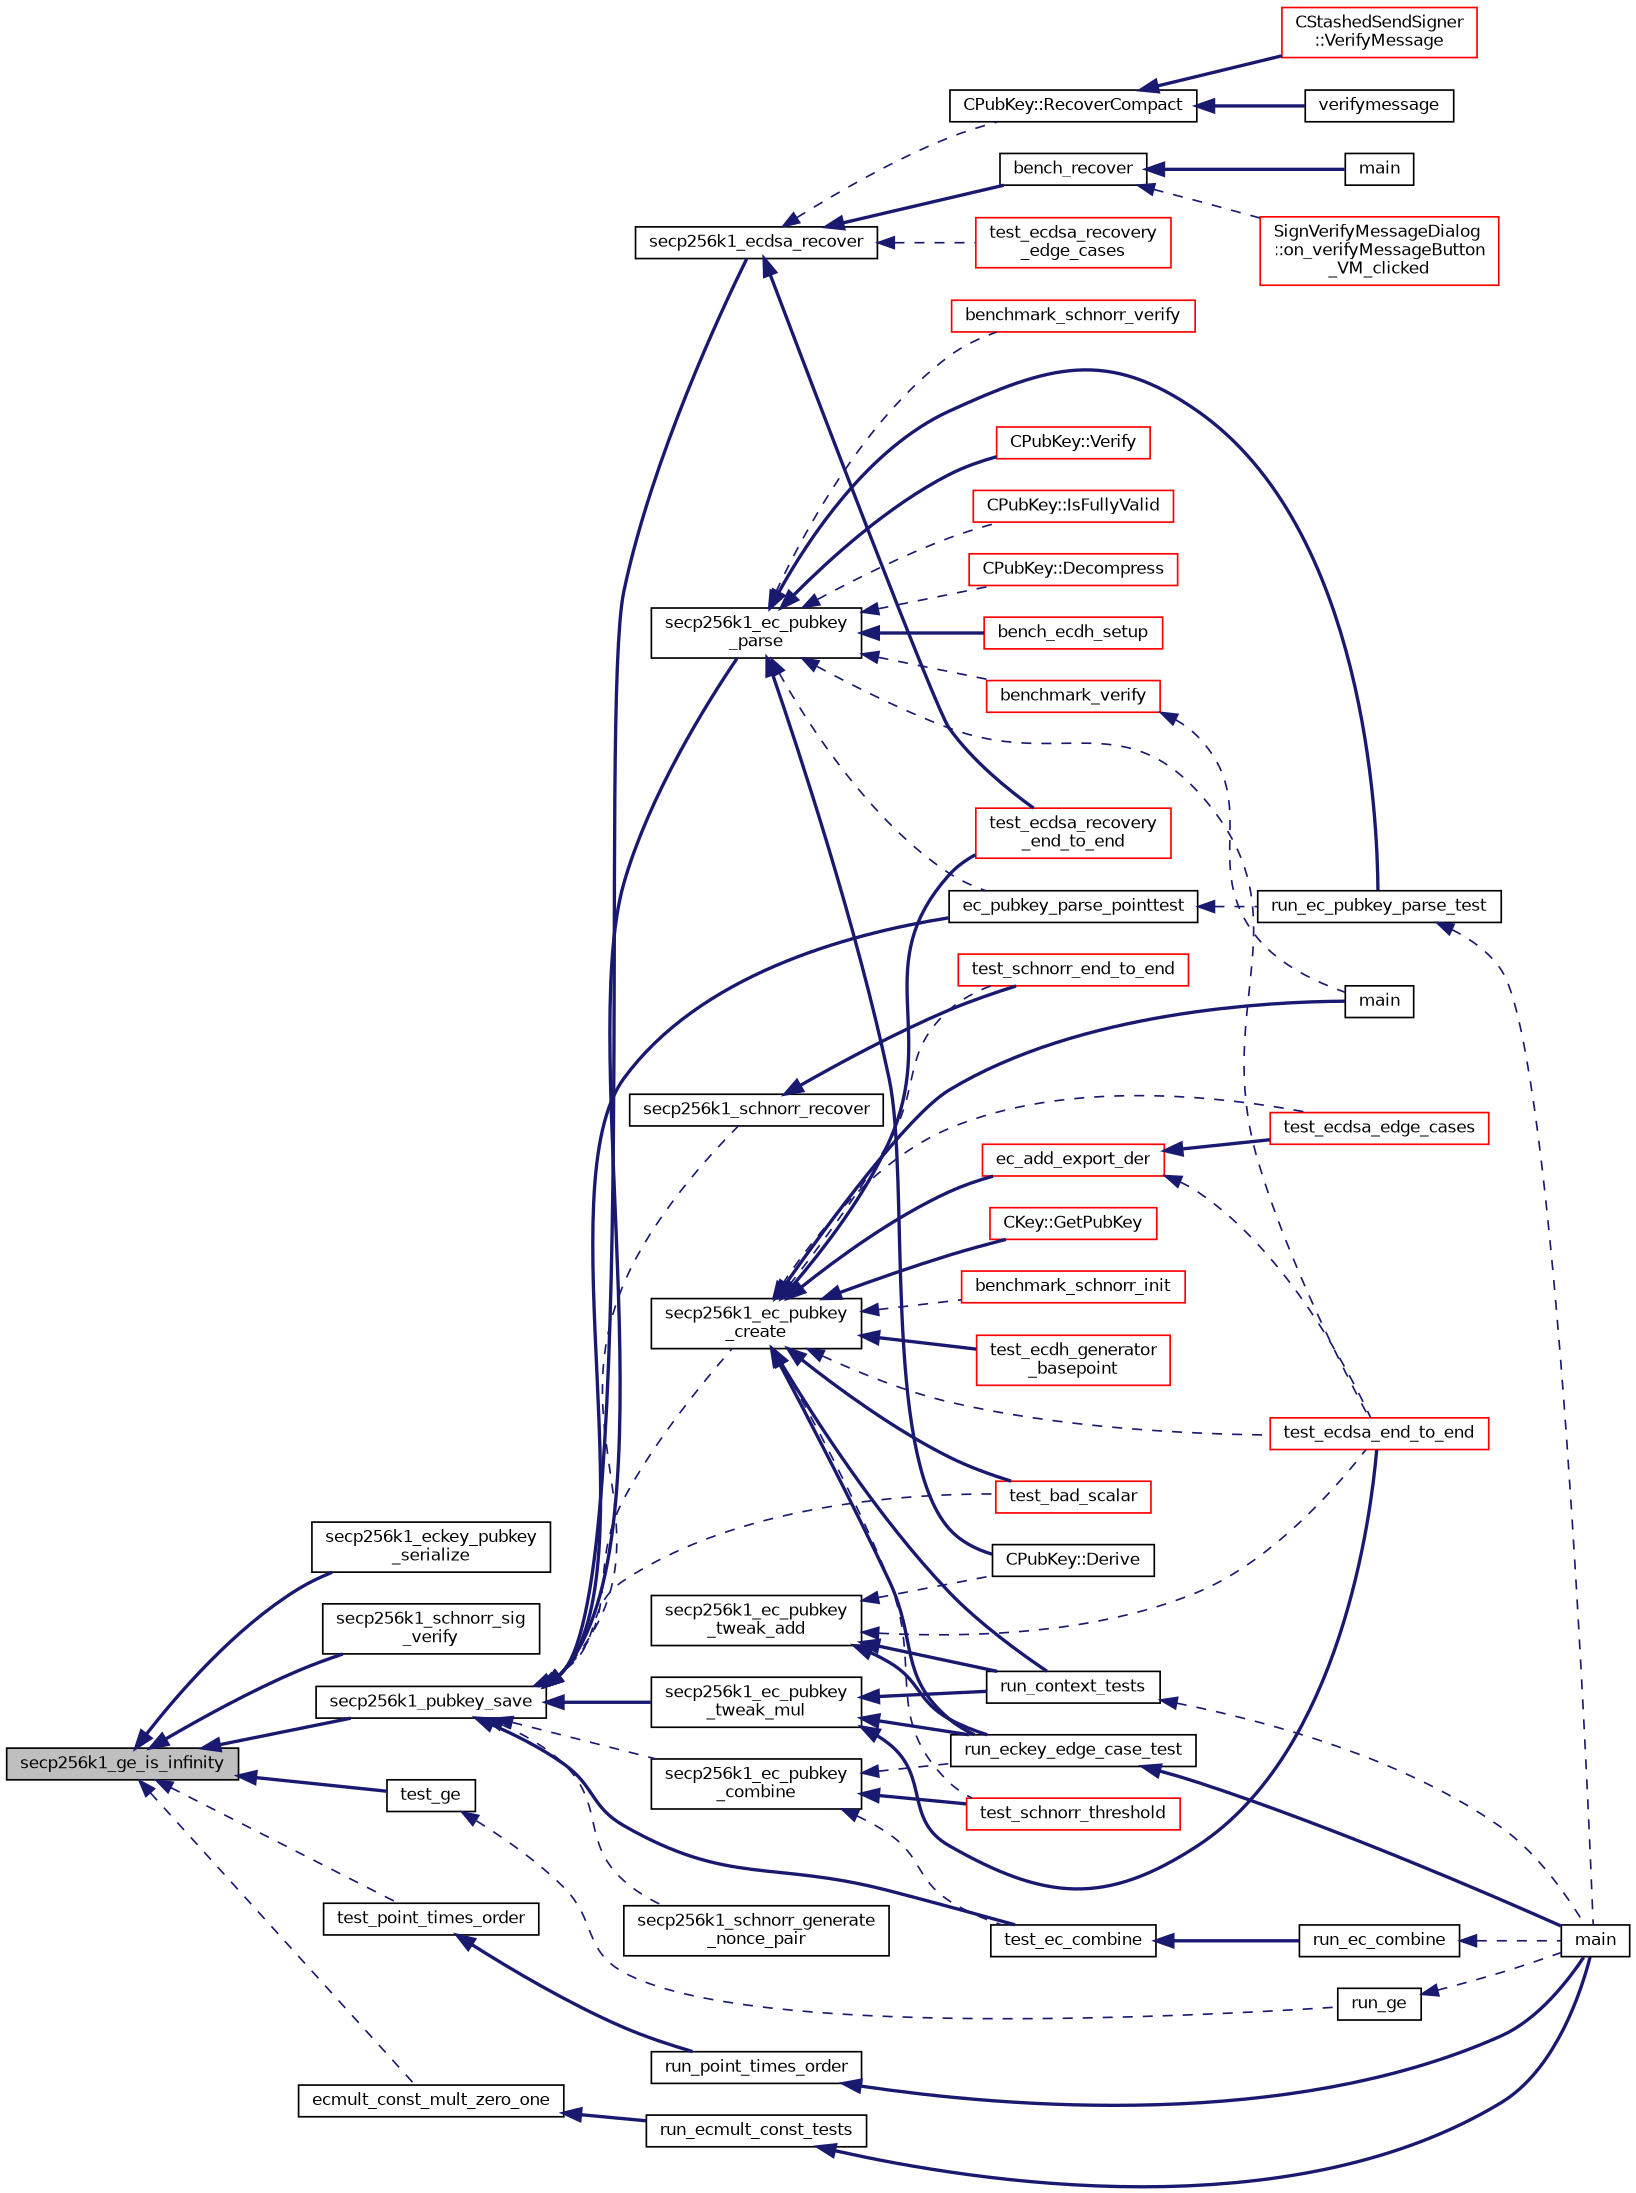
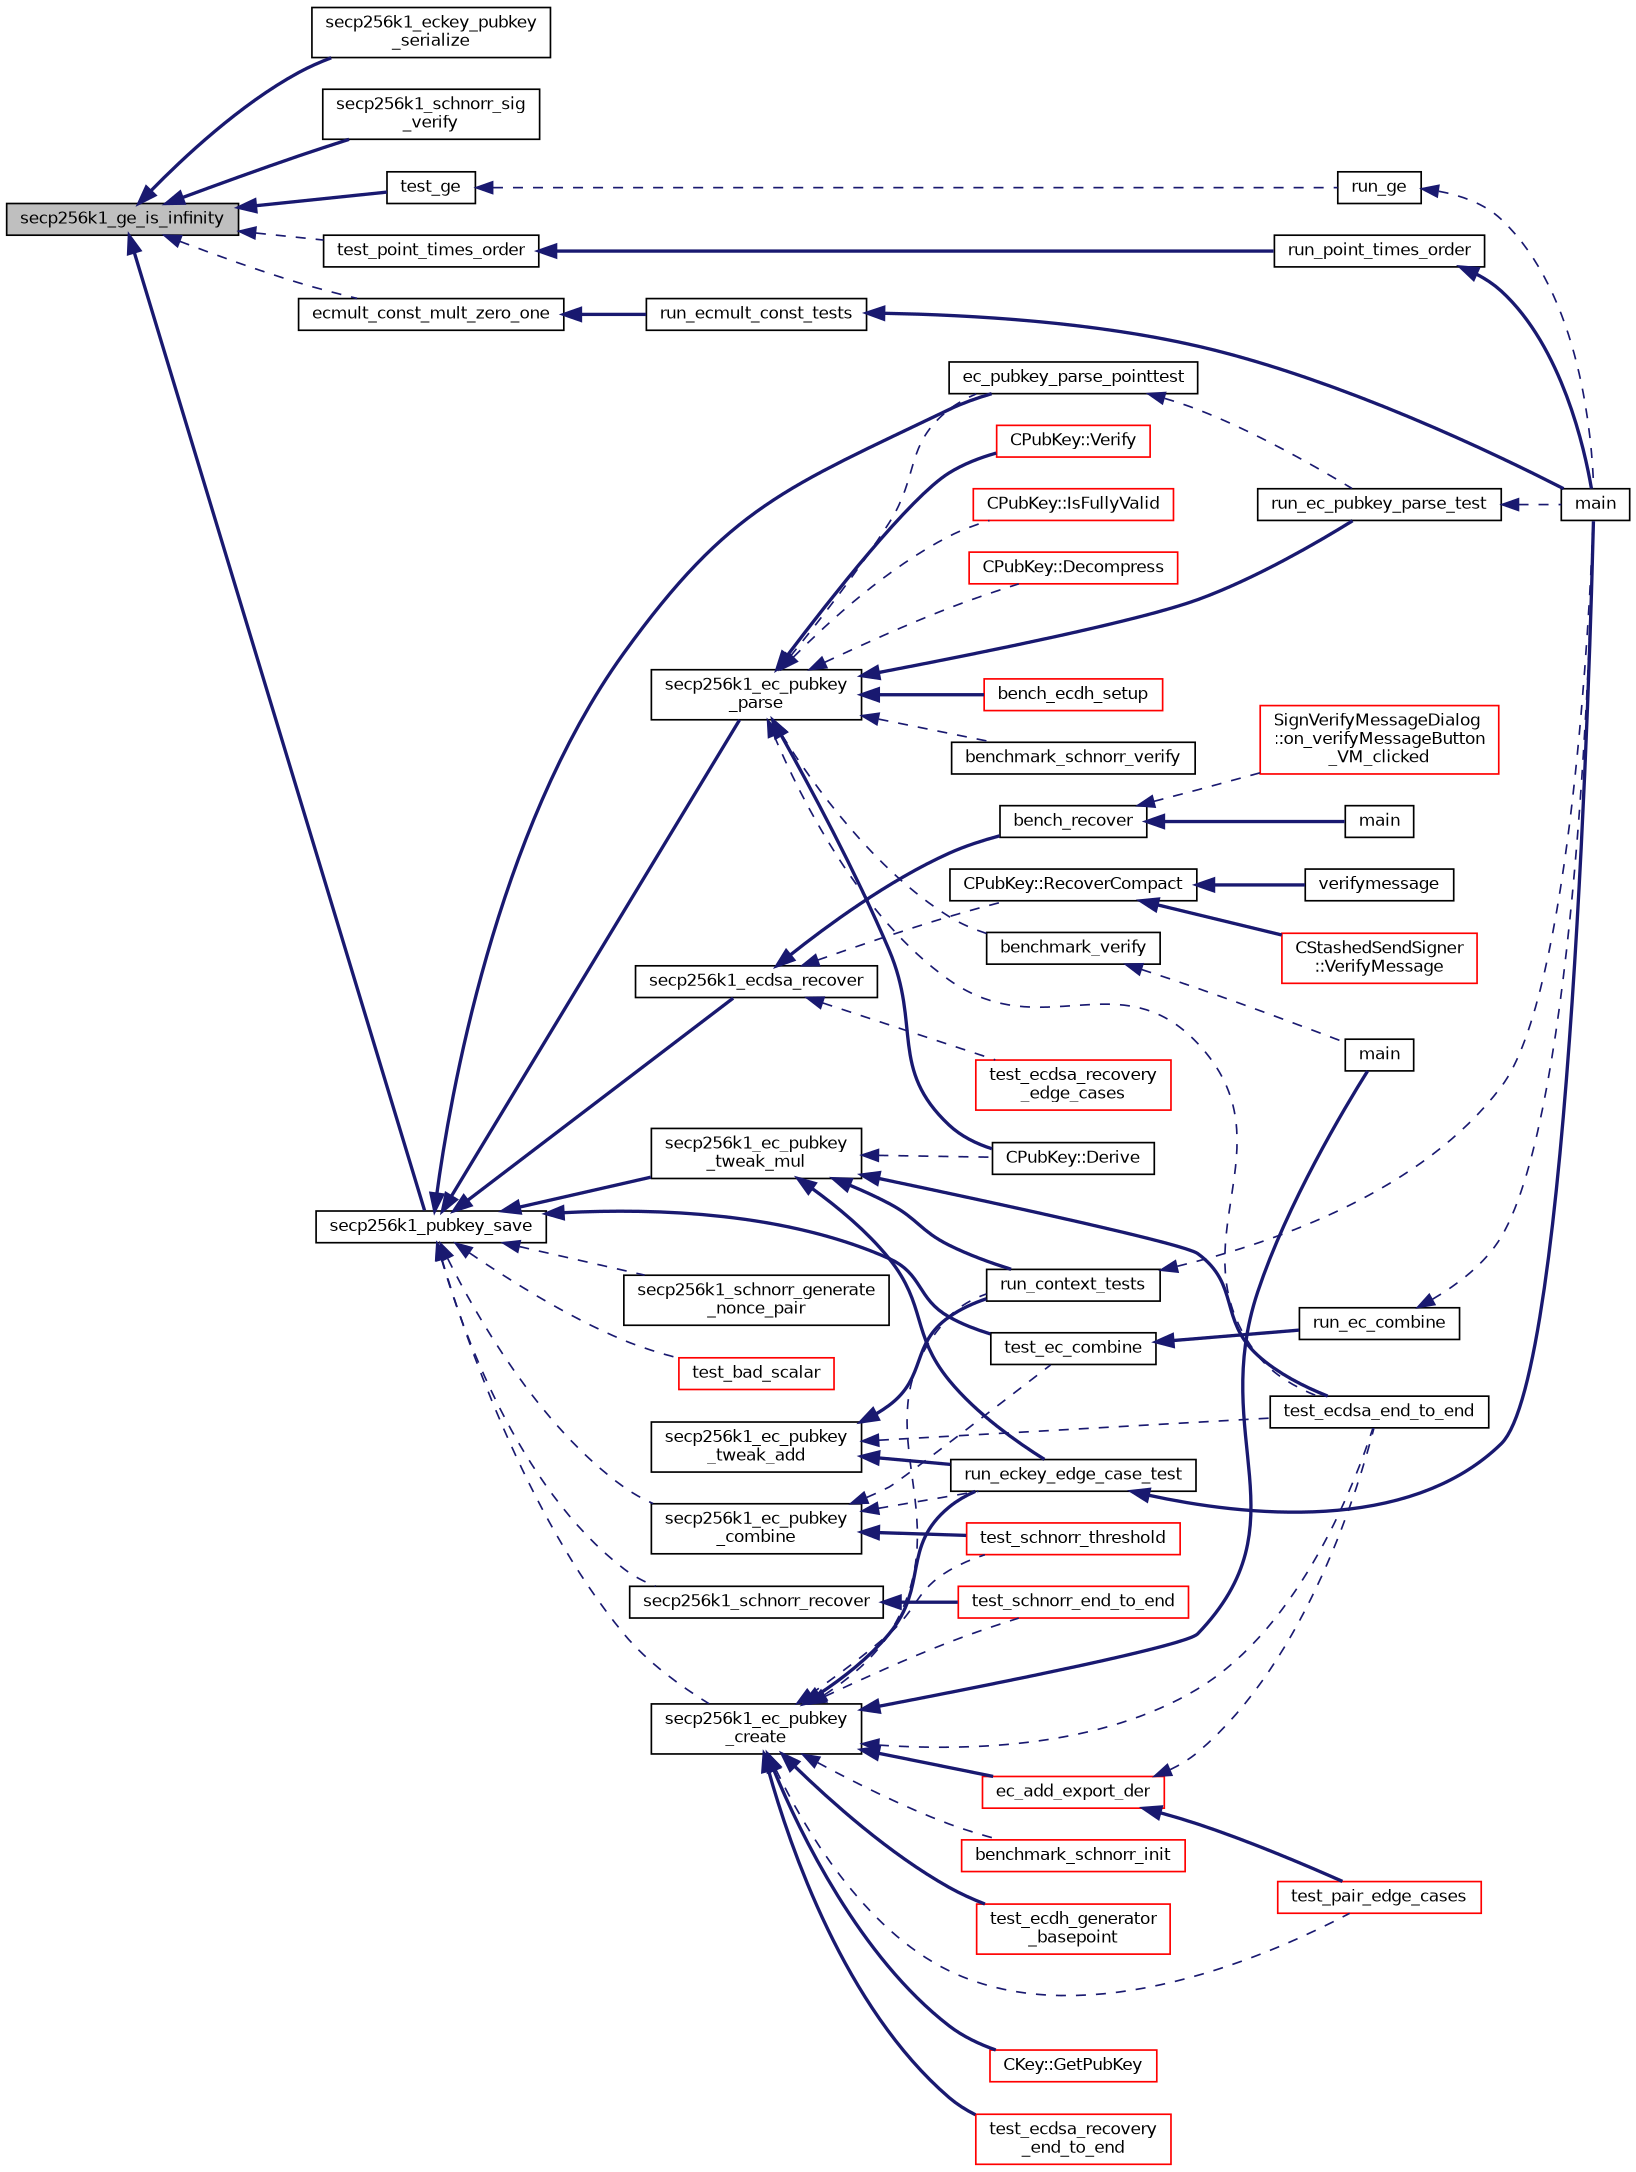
node "benchmark_schnorr_verify": color red -> black
edge "test_ecdsa_recovery _end_to_end" -> "secp256k1_ecdsa_recover": removed
node "benchmark_verify": color red -> black
node "test_ecdsa_edge_cases": label "test_ecdsa_edge_cases" -> "test_pair_edge_cases"
edge "test_bad_scalar" -> "secp256k1_ec_pubkey _create": removed
node "test_ecdsa_end_to_end": color red -> black
edge "run_context_tests" -> "secp256k1_ec_pubkey _create": style bold -> dashed
edge "CPubKey::Derive" -> "secp256k1_ec_pubkey _tweak_add": now "CPubKey::Derive" -> "secp256k1_ec_pubkey _tweak_mul"
